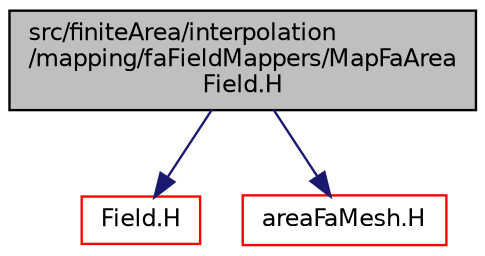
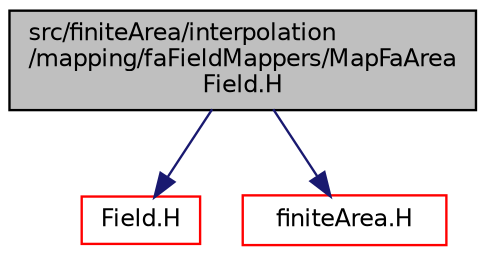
node "areaFaMesh.H": label "areaFaMesh.H" -> "finiteArea.H"
